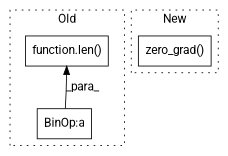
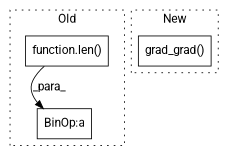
node "zero_grad()": label "zero_grad()" -> "grad_grad()"
edge "BinOp:a" -> "function.len()": reversed
